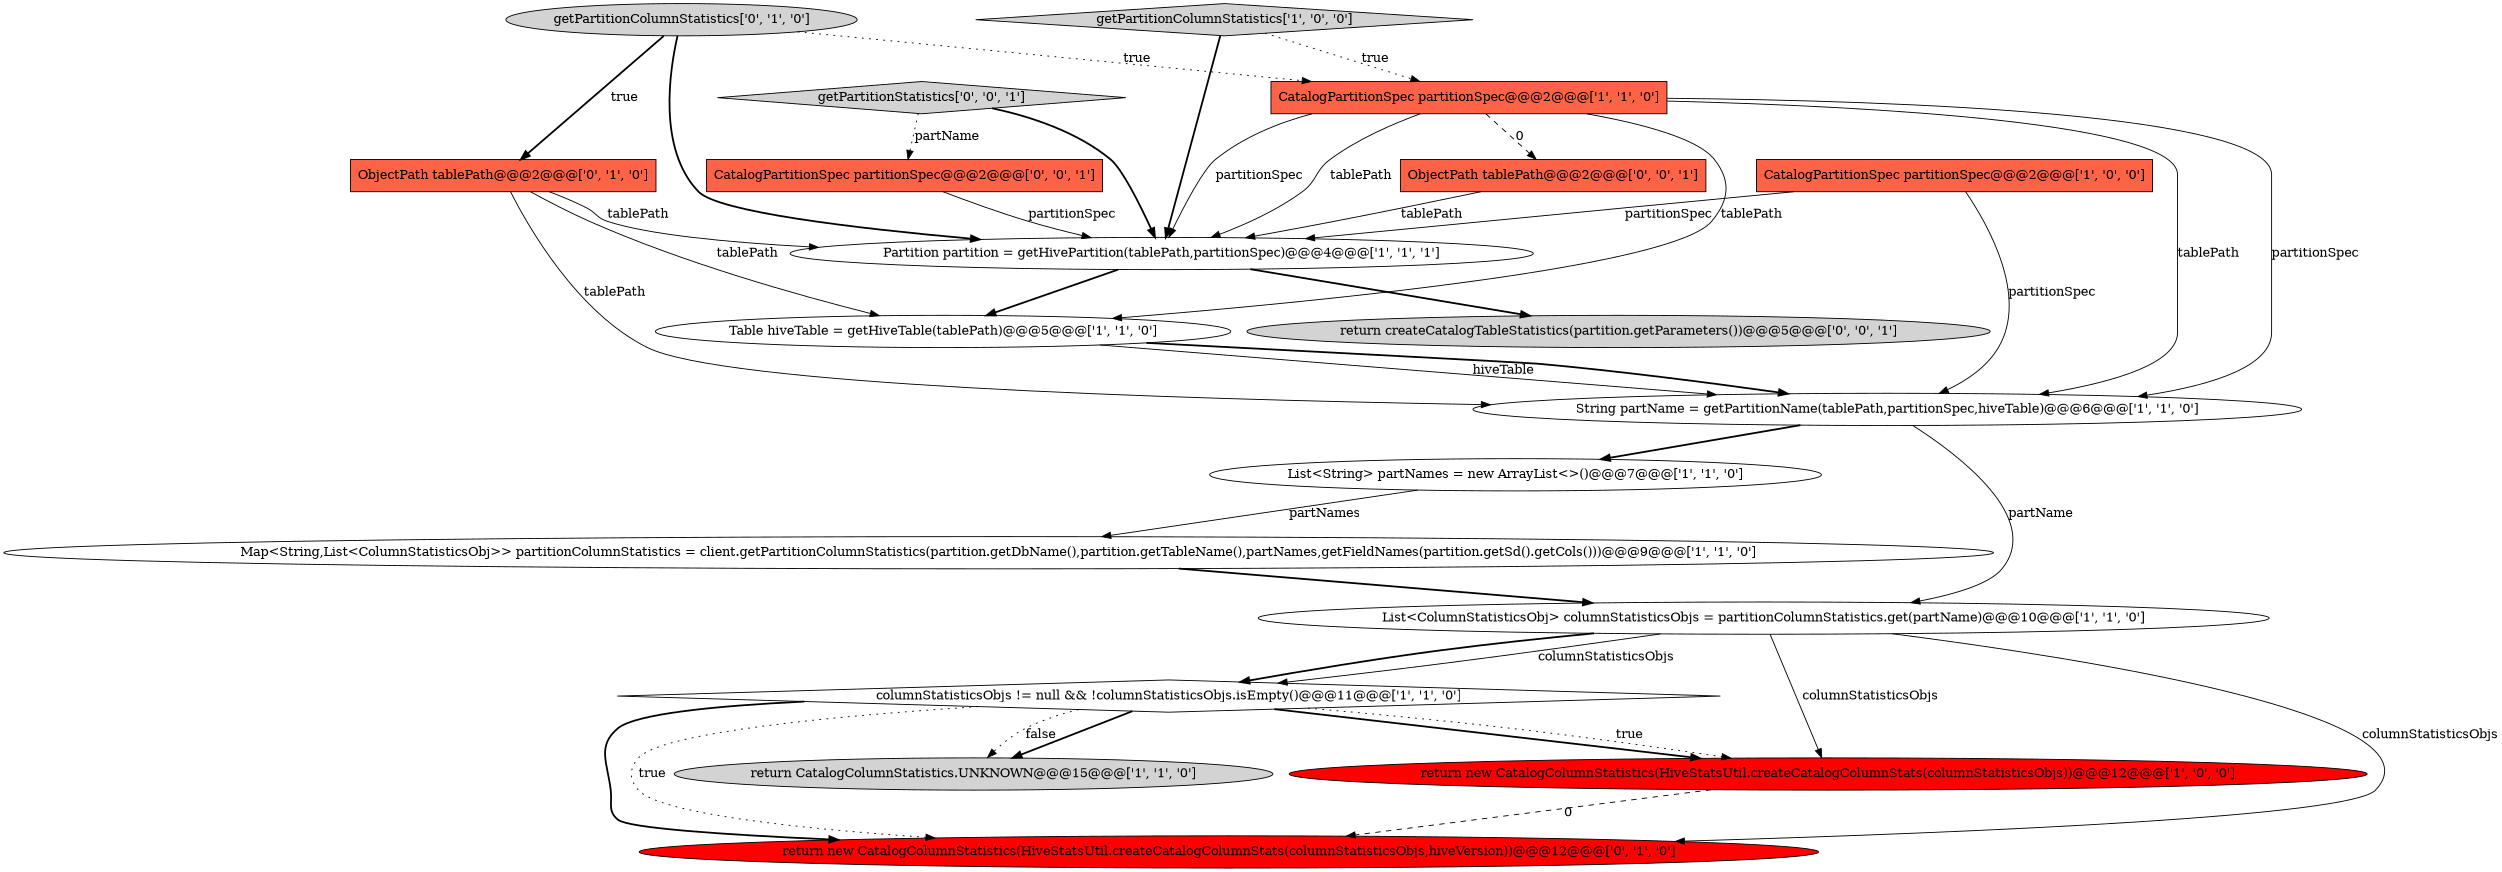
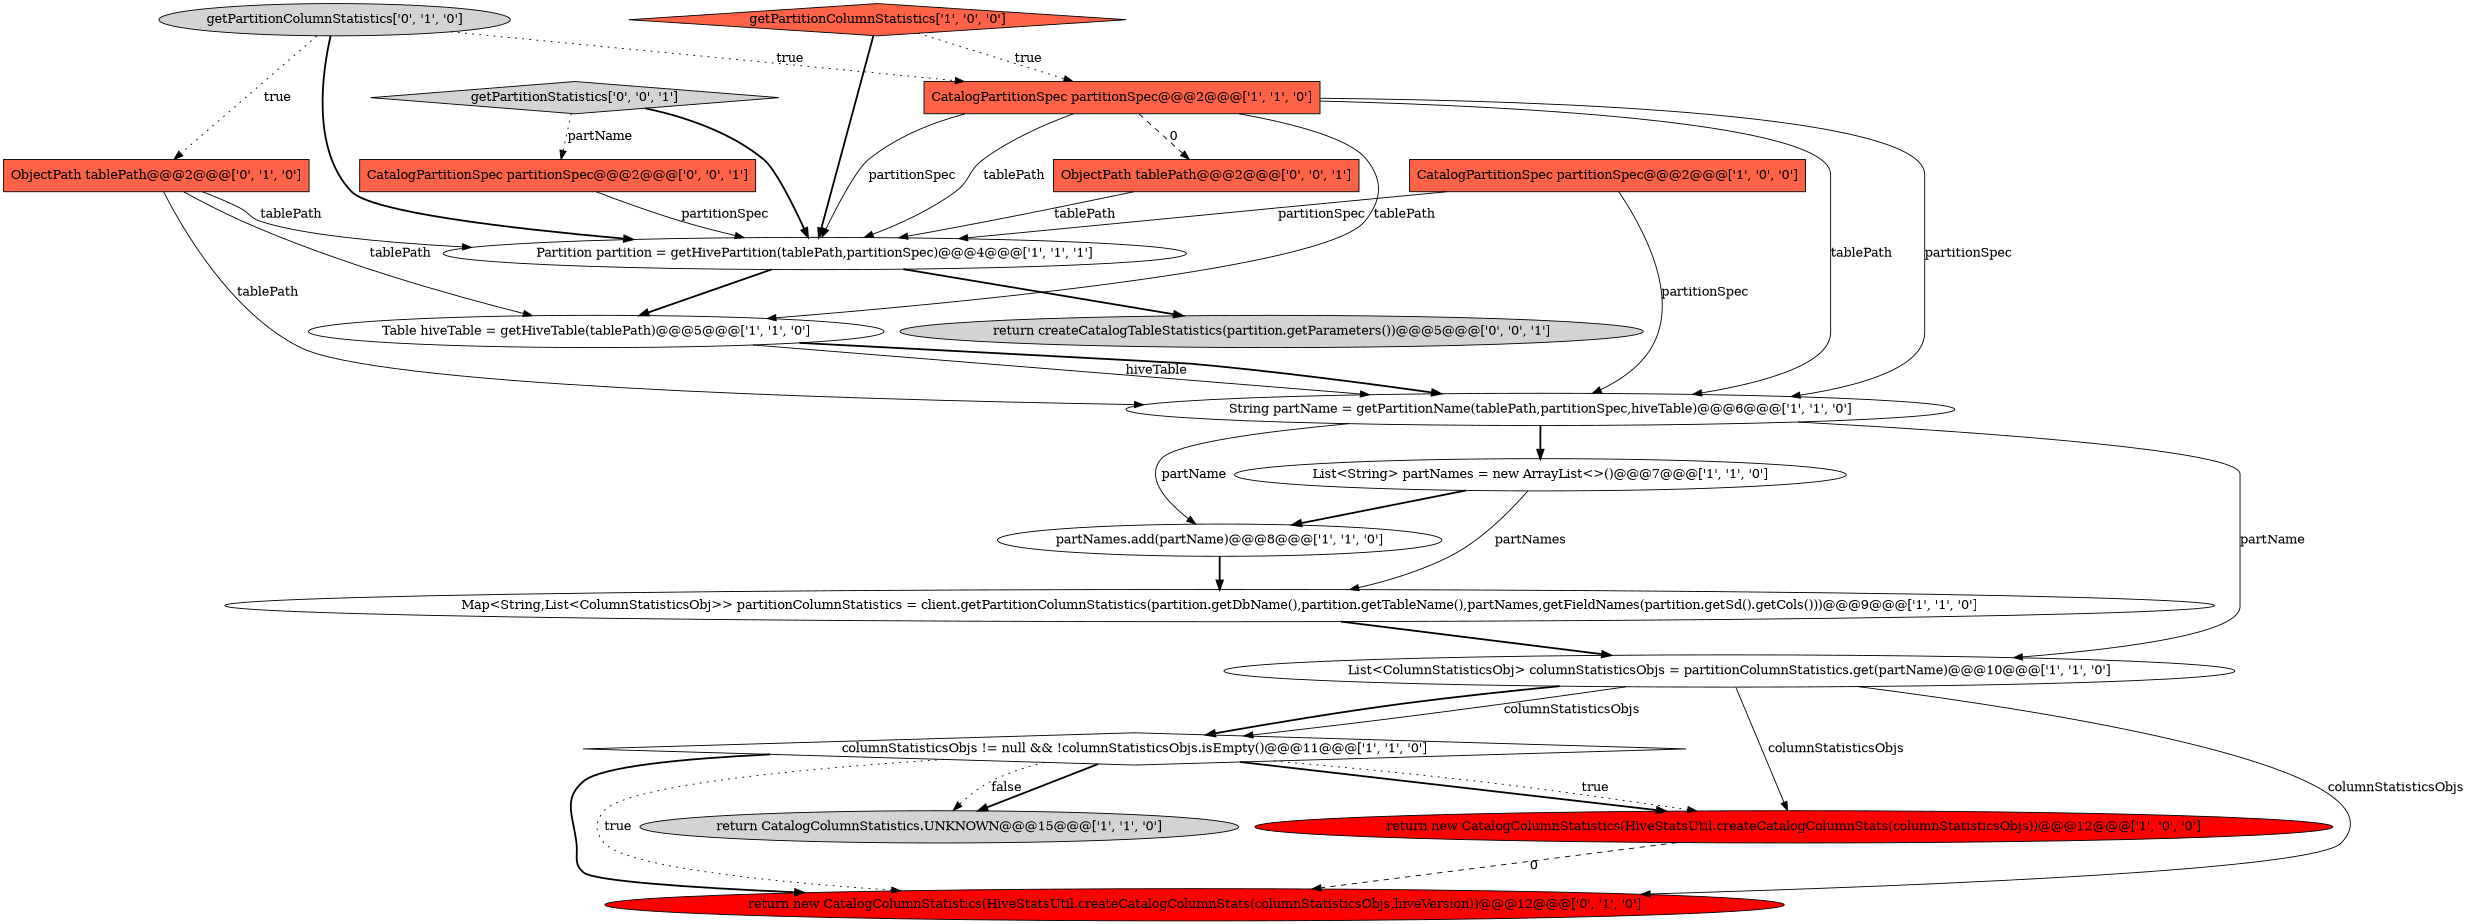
node "getPartitionColumnStatistics['1', '0', '0']": fillcolor lightgray -> tomato
edge "getPartitionColumnStatistics['0', '1', '0']" -> "ObjectPath tablePath@@@2@@@['0', '1', '0']": style bold -> dotted
node "partNames.add(partName)@@@8@@@['1', '1', '0']": added
